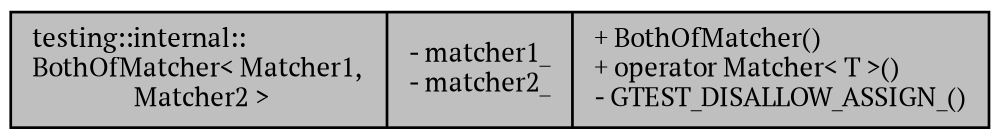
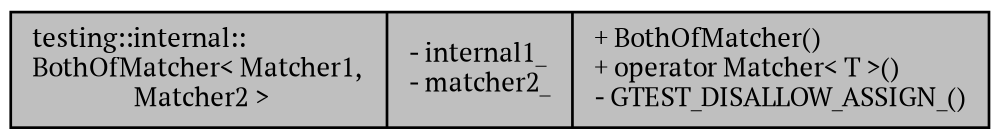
node "testing::internal::": text "- matcher1_" -> "- internal1_"
